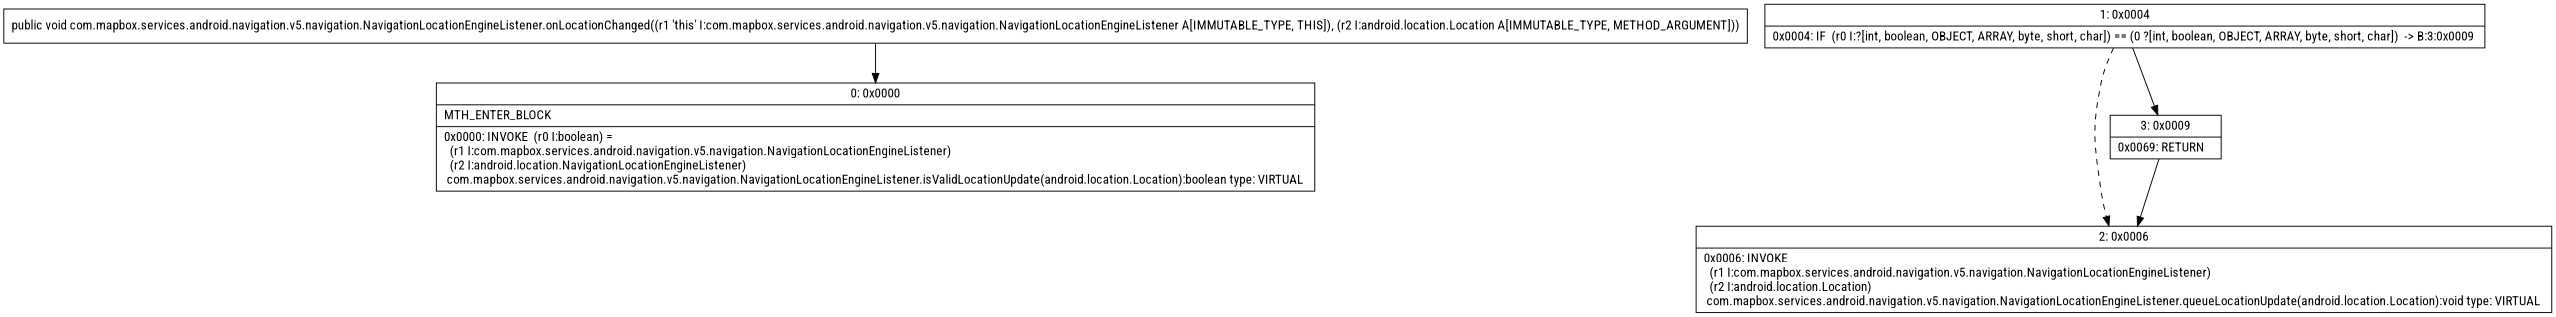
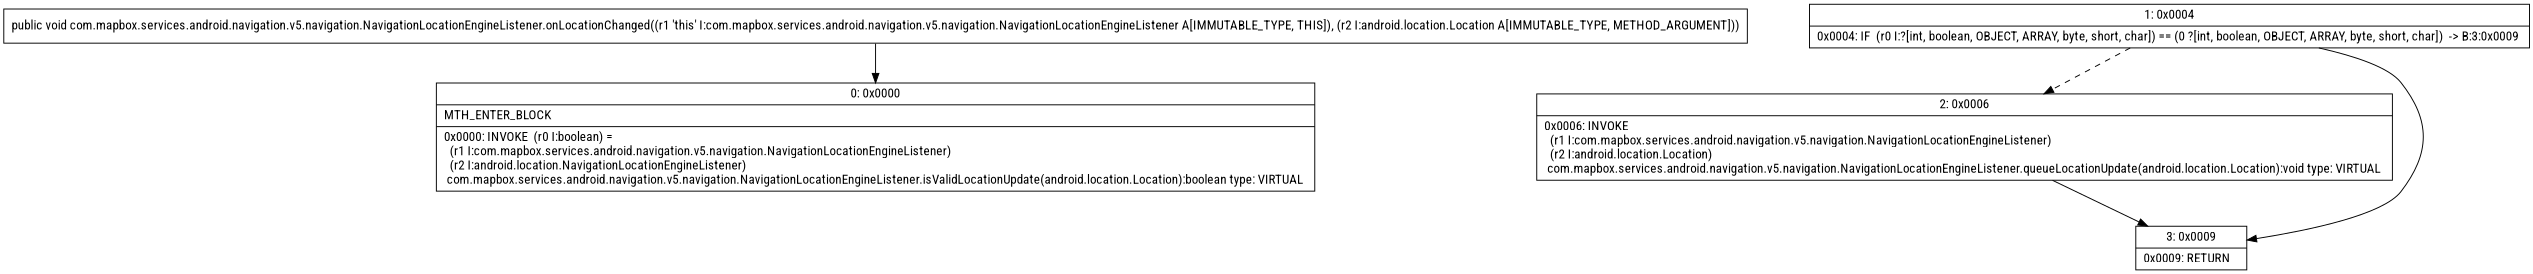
node "3: 0x0009": text "0x0069: RETURN" -> "0x0009: RETURN"
edge "3: 0x0009" -> "2: 0x0006": reversed
